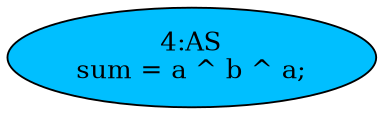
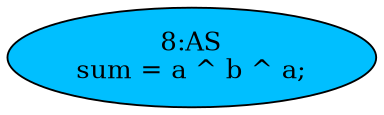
node "4:AS sum = a ^ b ^ a;": label "4:AS sum = a ^ b ^ a;" -> "8:AS sum = a ^ b ^ a;"
